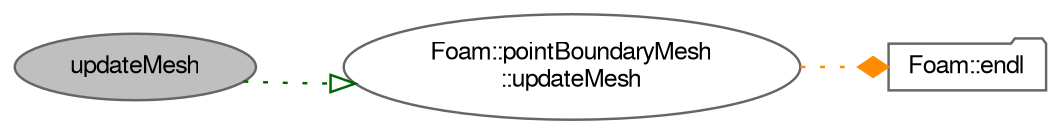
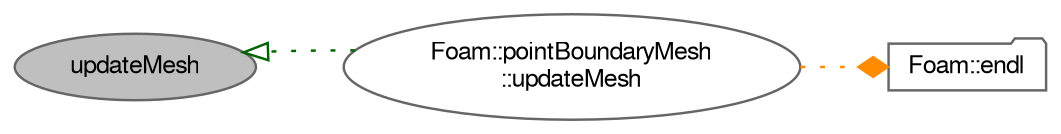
edge "updateMesh" -> "Foam::pointBoundaryMesh ::updateMesh": reversed
